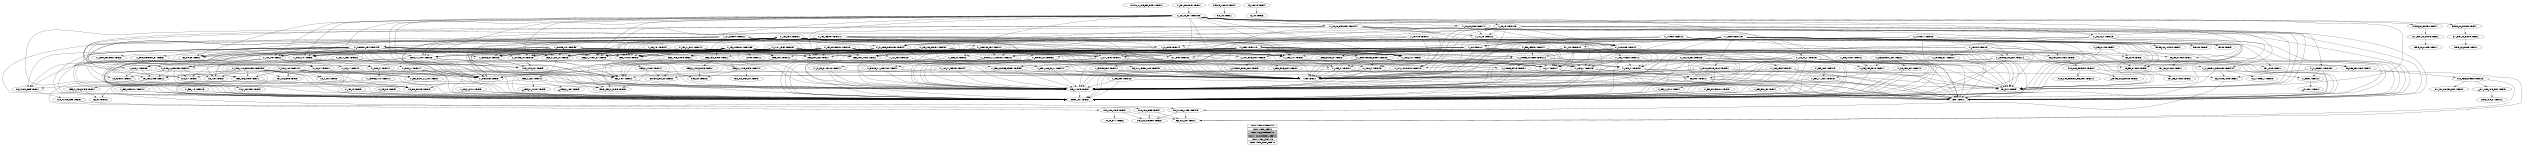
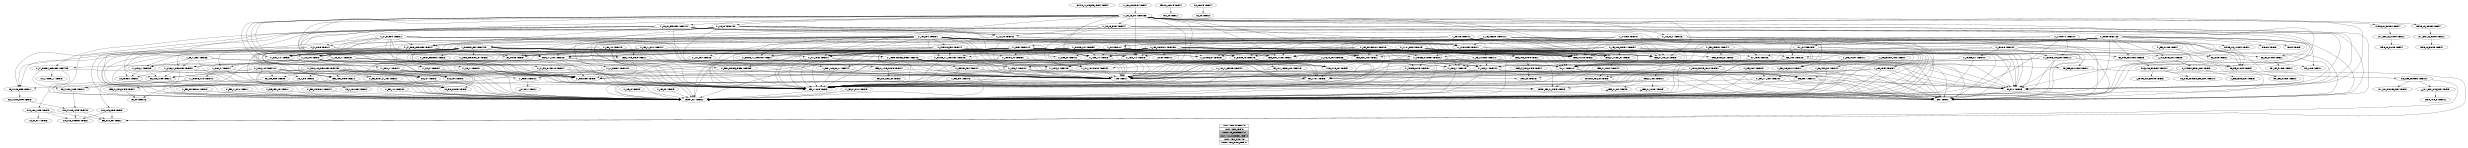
edge "nv_open (LOC=168)" -> "nv_get_rx_csum (LOC=4)": now "nv_open (LOC=168)" -> "nv_enable_hw_interrupts (LOC=6)"
edge "is_valid_ether_addr (LOC=5)" -> "is_zero_ether_addr (LOC=3)": now "is_multicast_ether_addr (LOC=3)" -> "is_zero_ether_addr (LOC=3)"
edge "nv_rx_process (LOC=131)" -> "pci_unmap_single (LOC=6)": now "nv_release_txskb (LOC=11)" -> "pci_unmap_single (LOC=6)"
